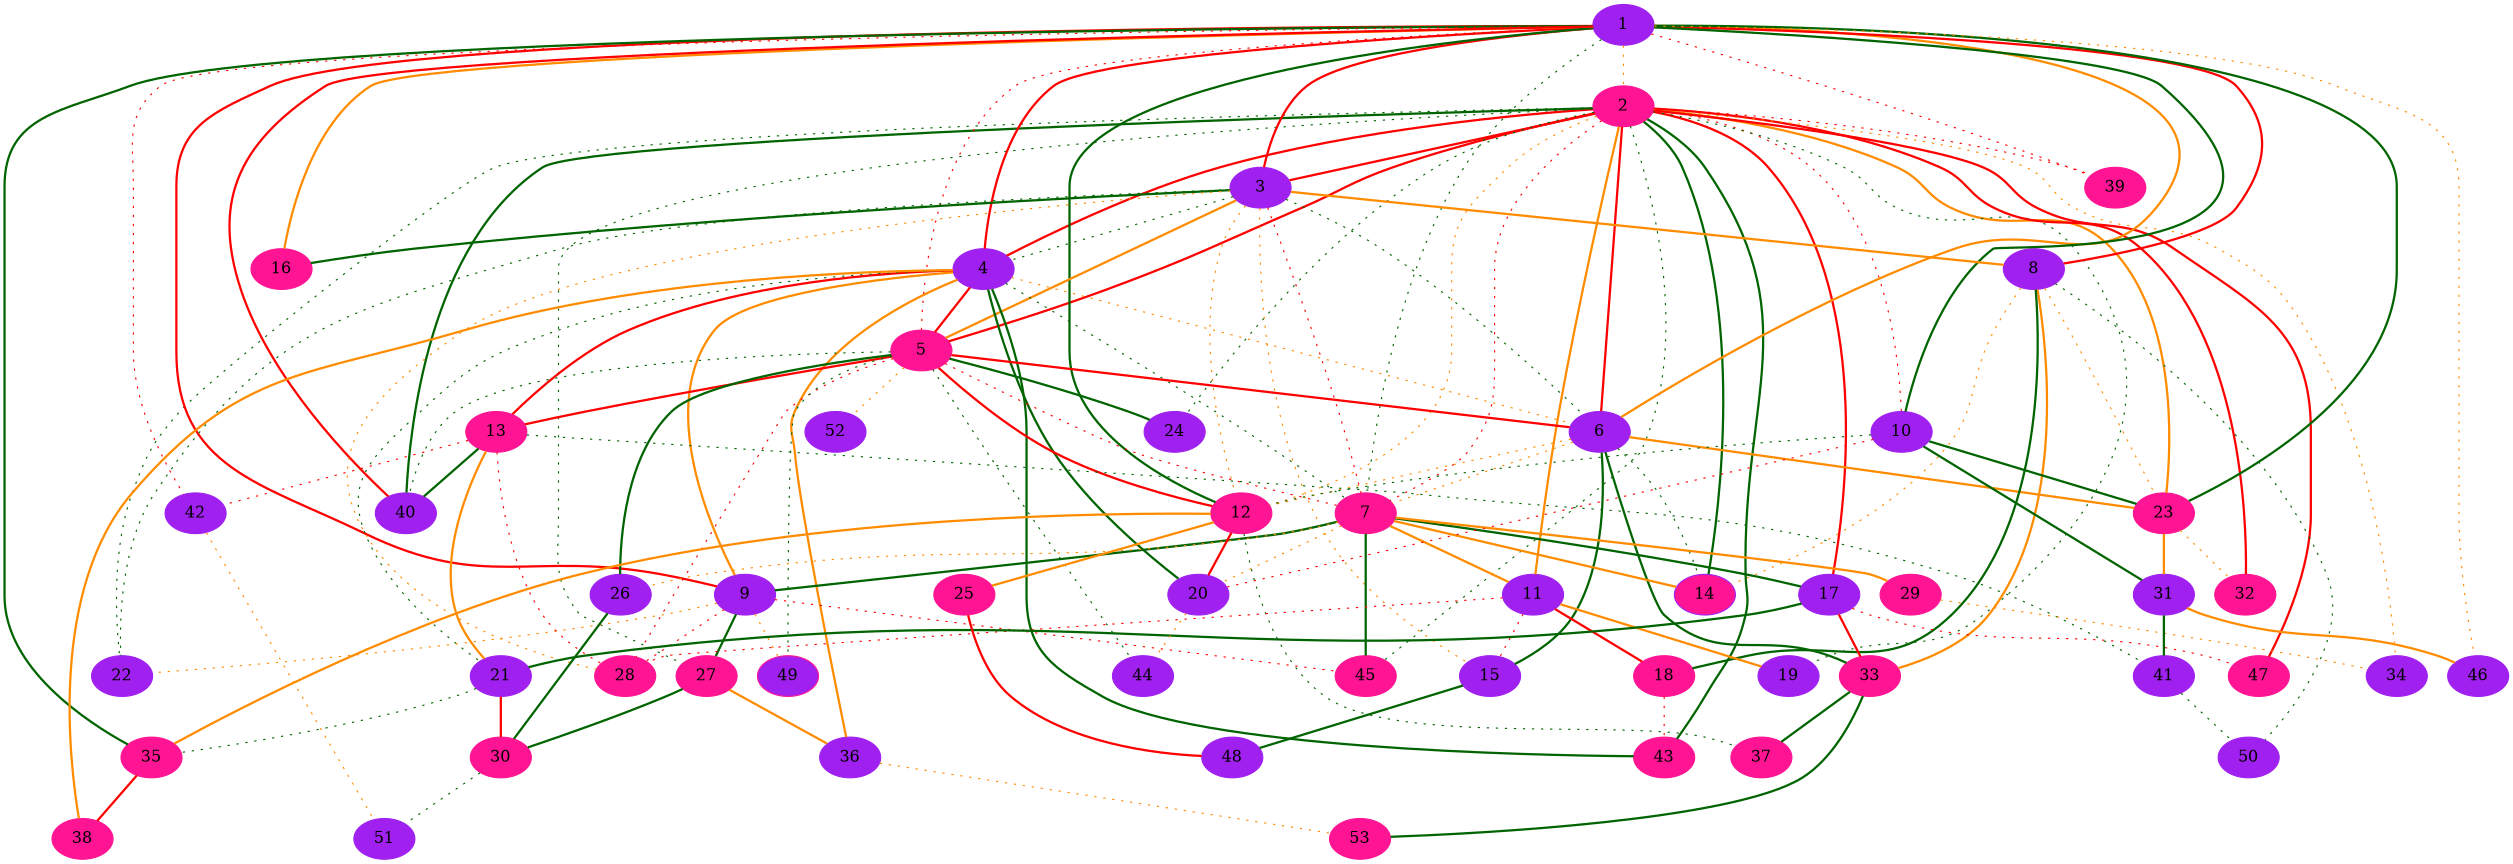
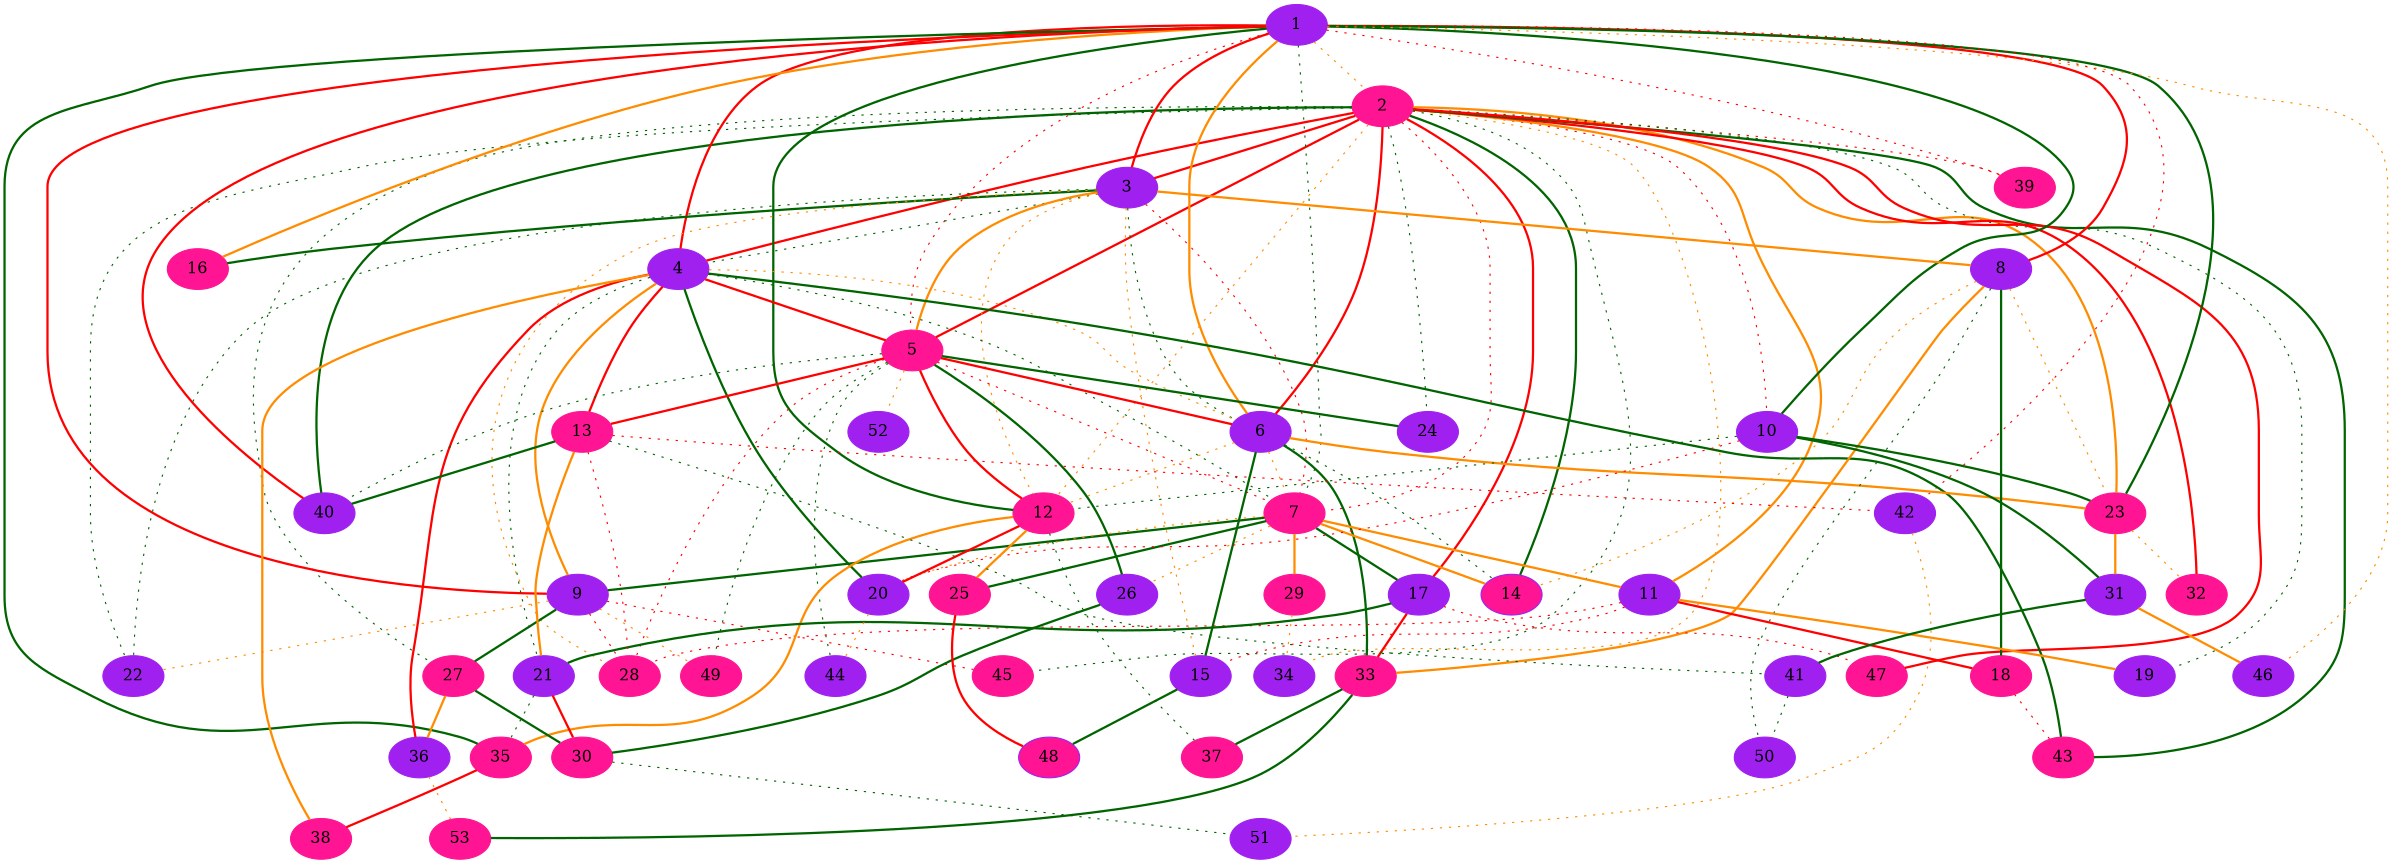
edge "4" -- "36": color darkorange -> red
edge "7" -- "45": now "7" -- "25"
node "49": fillcolor purple -> deeppink
node "48": fillcolor purple -> deeppink
